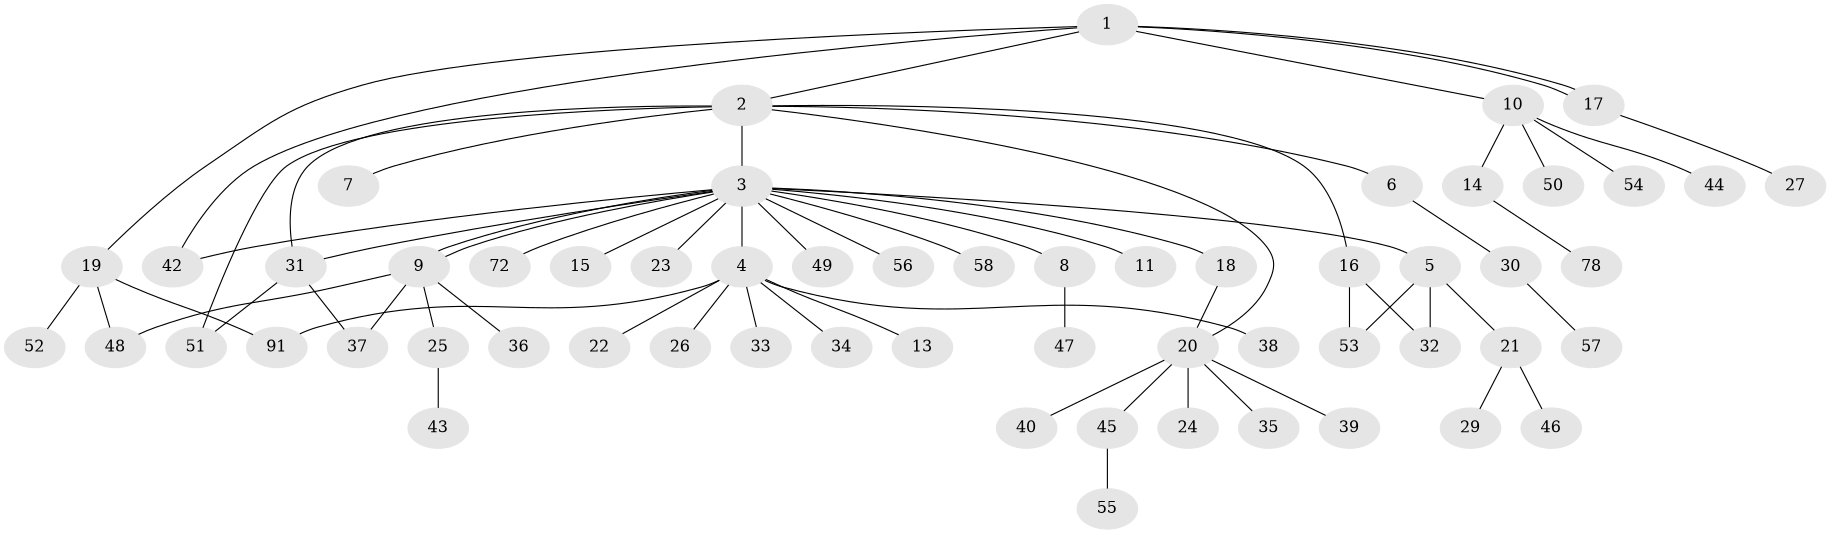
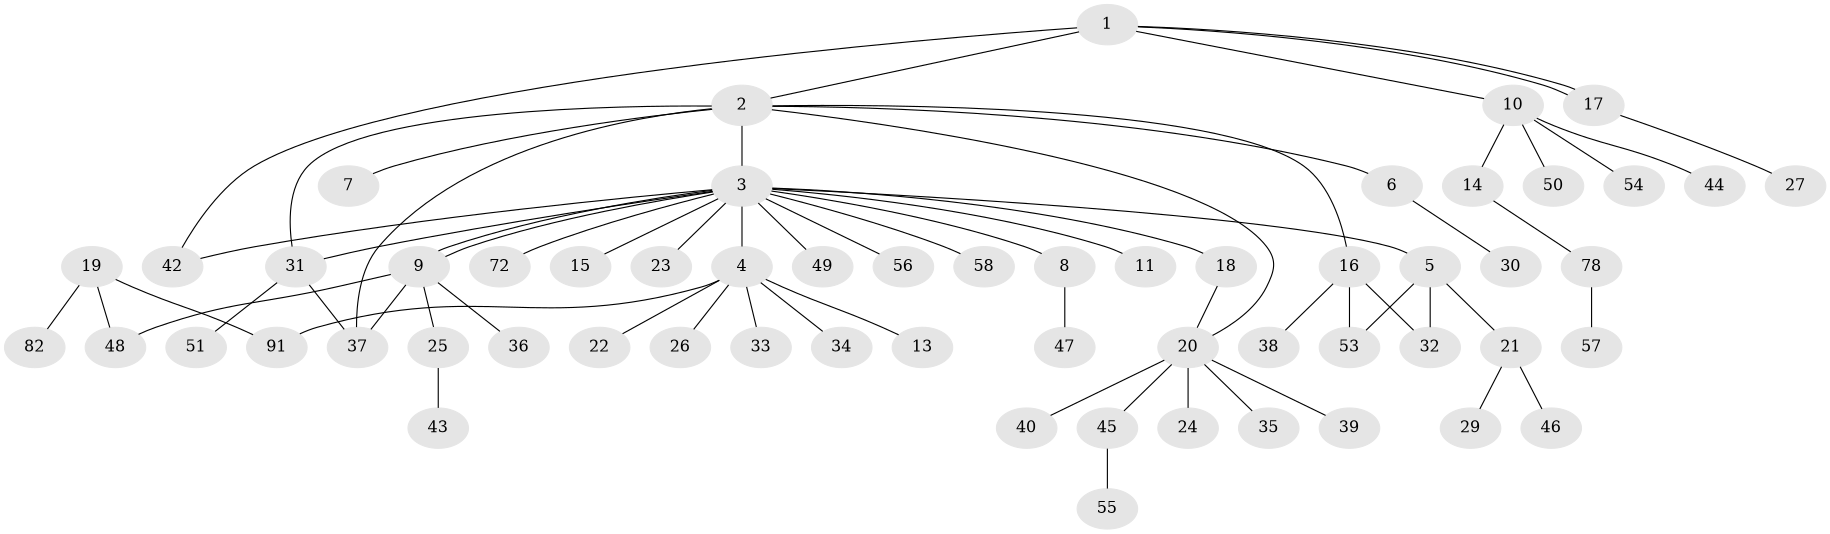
edge "1" -- "19": removed
edge "2" -- "51": now "2" -- "37"
edge "4" -- "38": now "16" -- "38"
edge "30" -- "57": now "78" -- "57"
node "52": label "52" -> "82"
